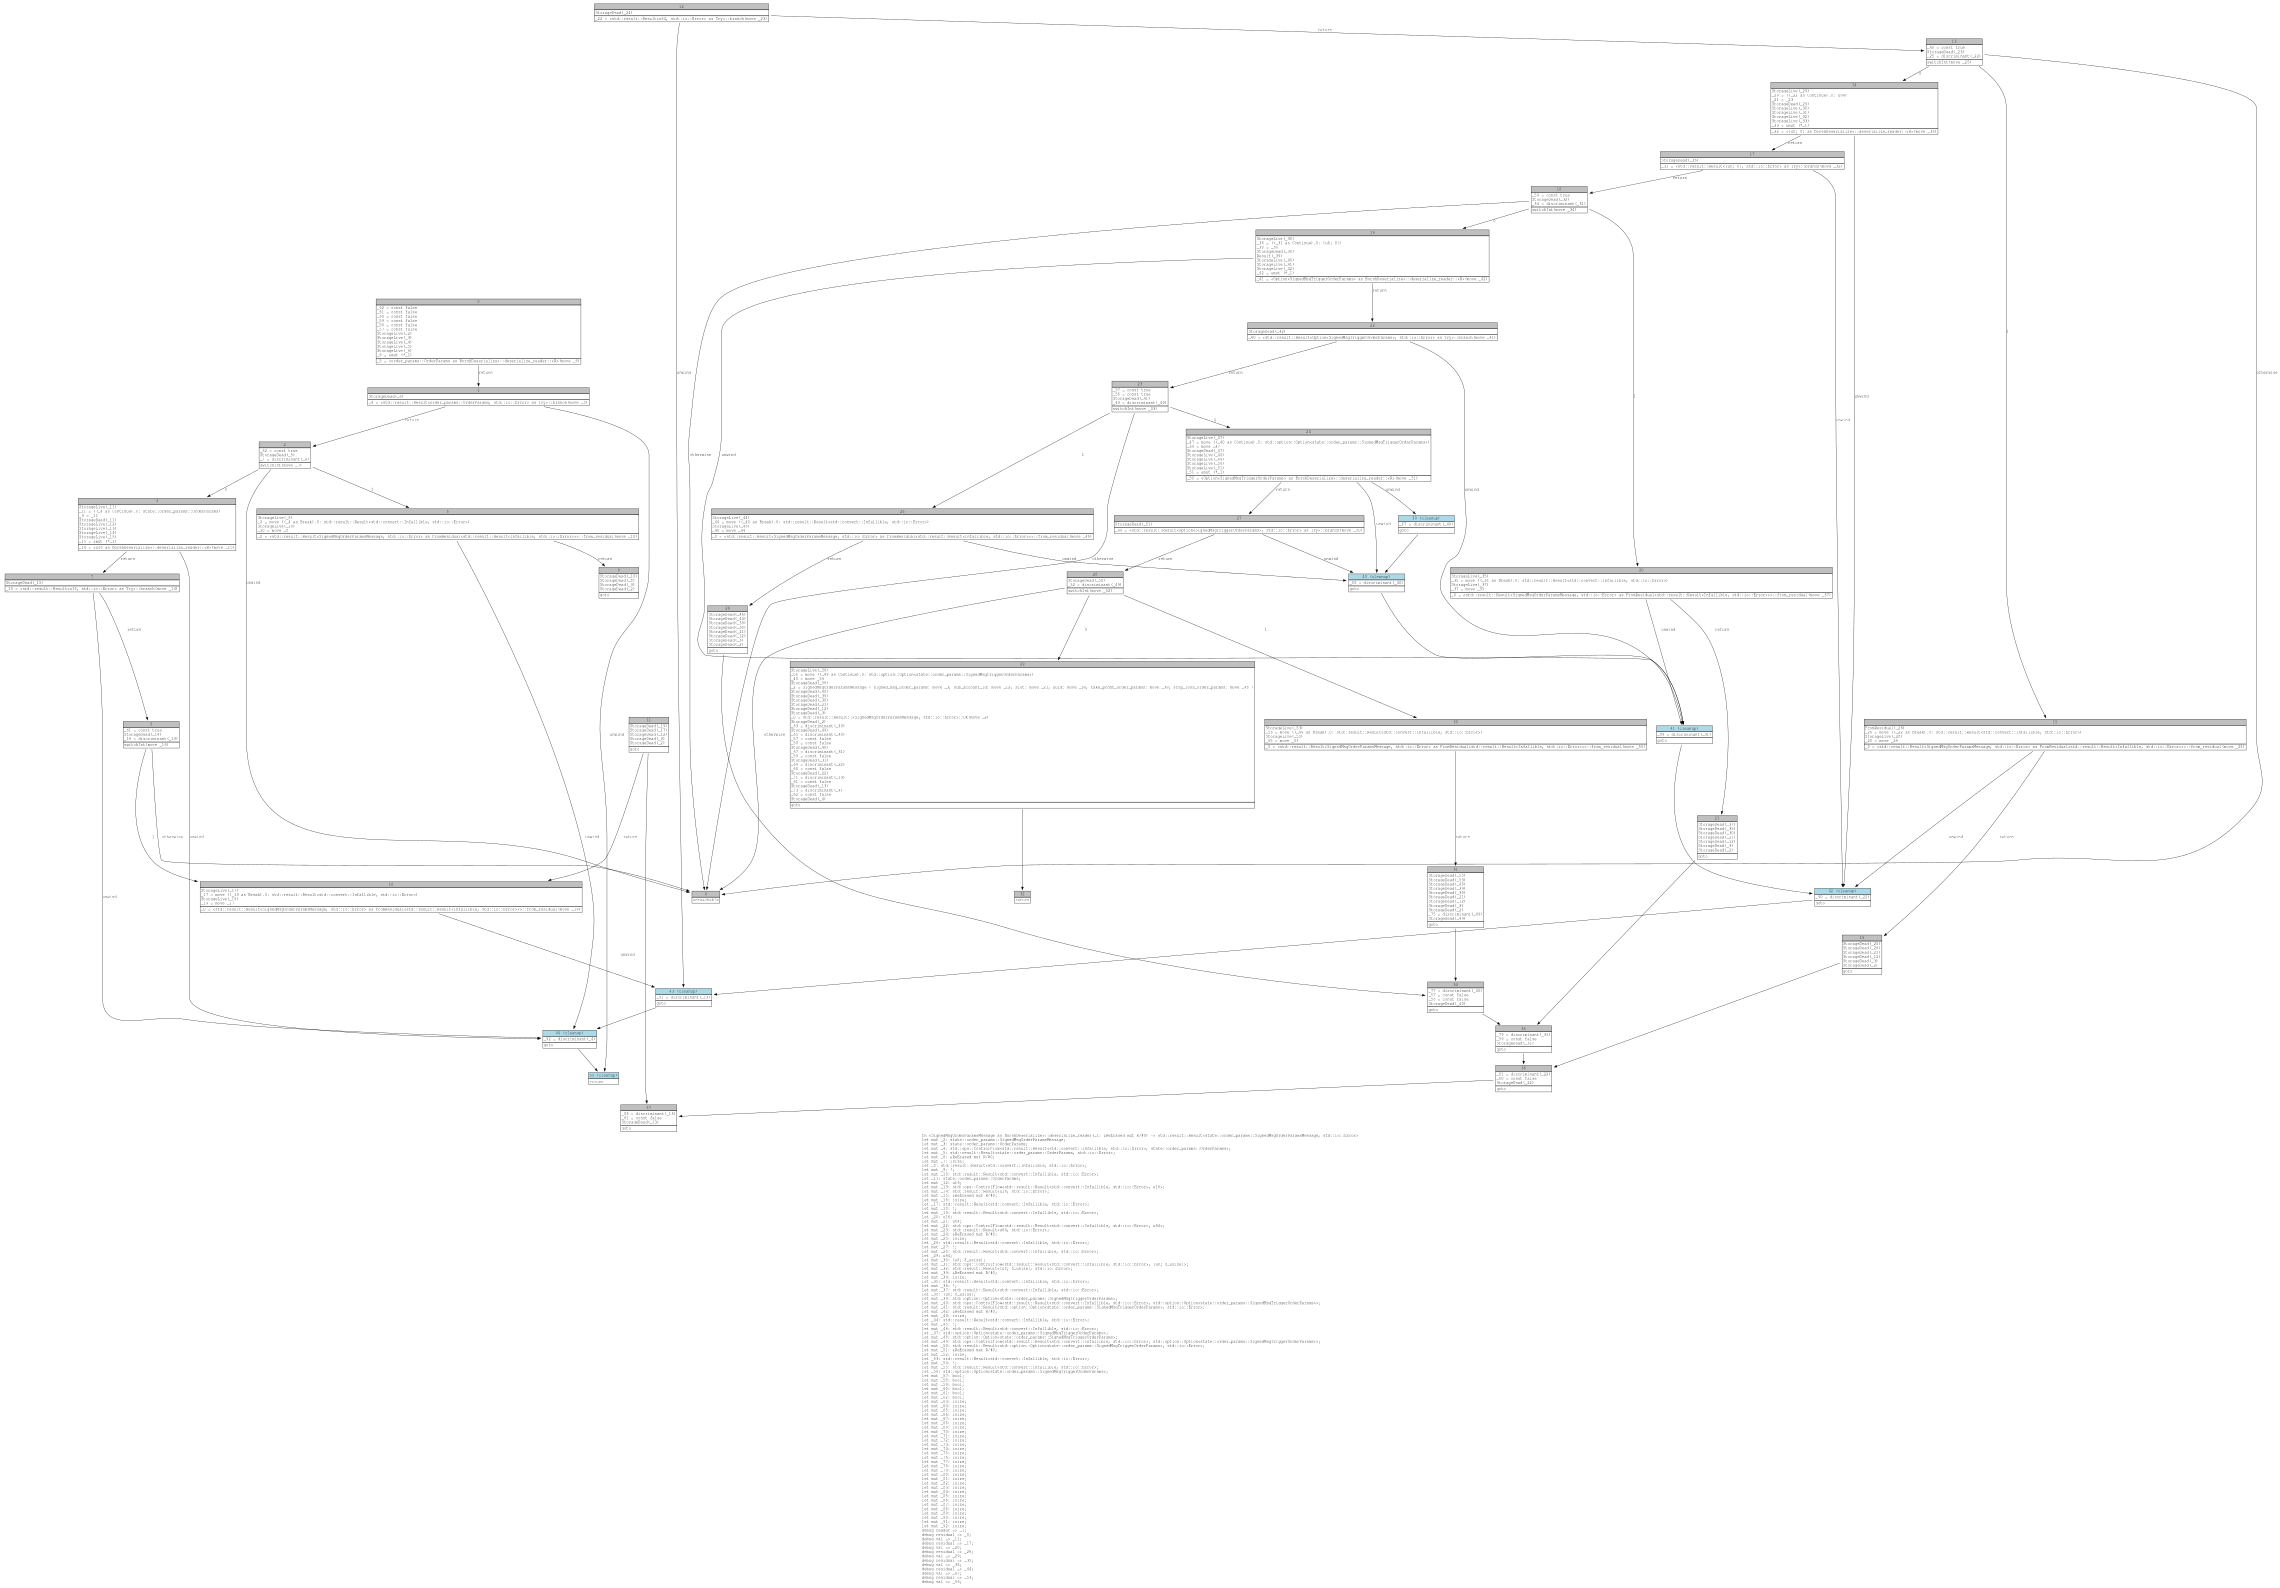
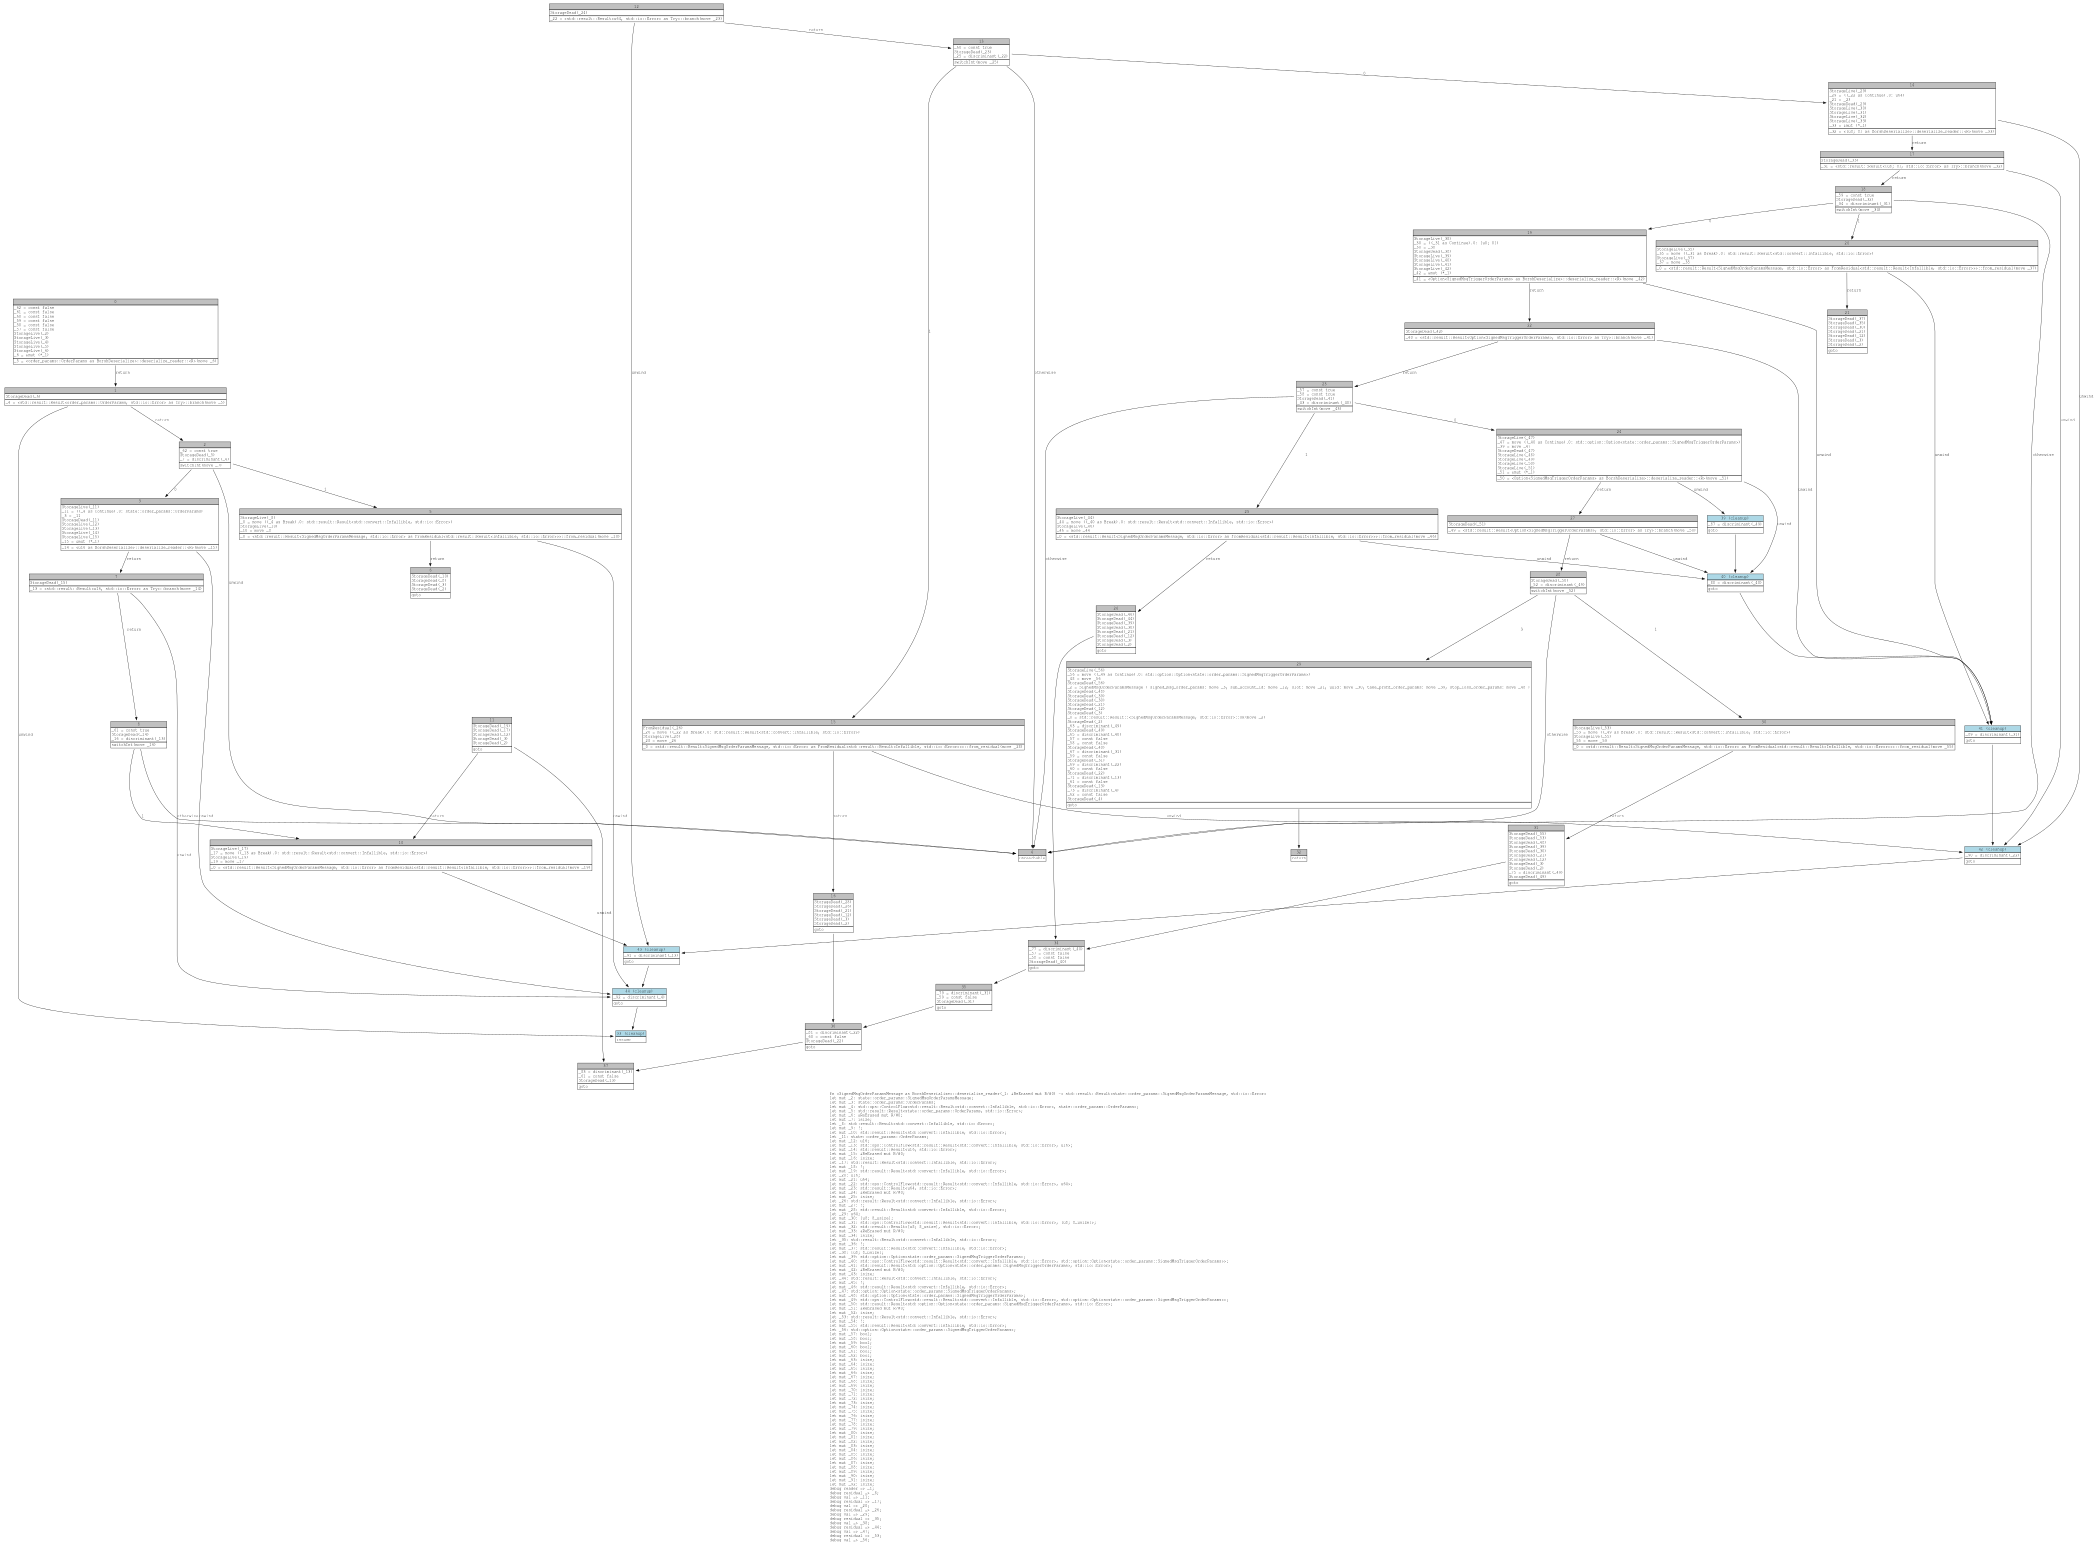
node "19": text "Result(_39)" -> "StorageLive(_39)"
edge "21" -> "35": removed
